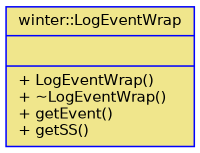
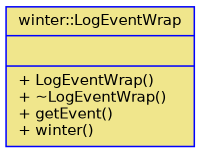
node "winter::LogEventWrap": text "+ getSS()" -> "+ winter()"
